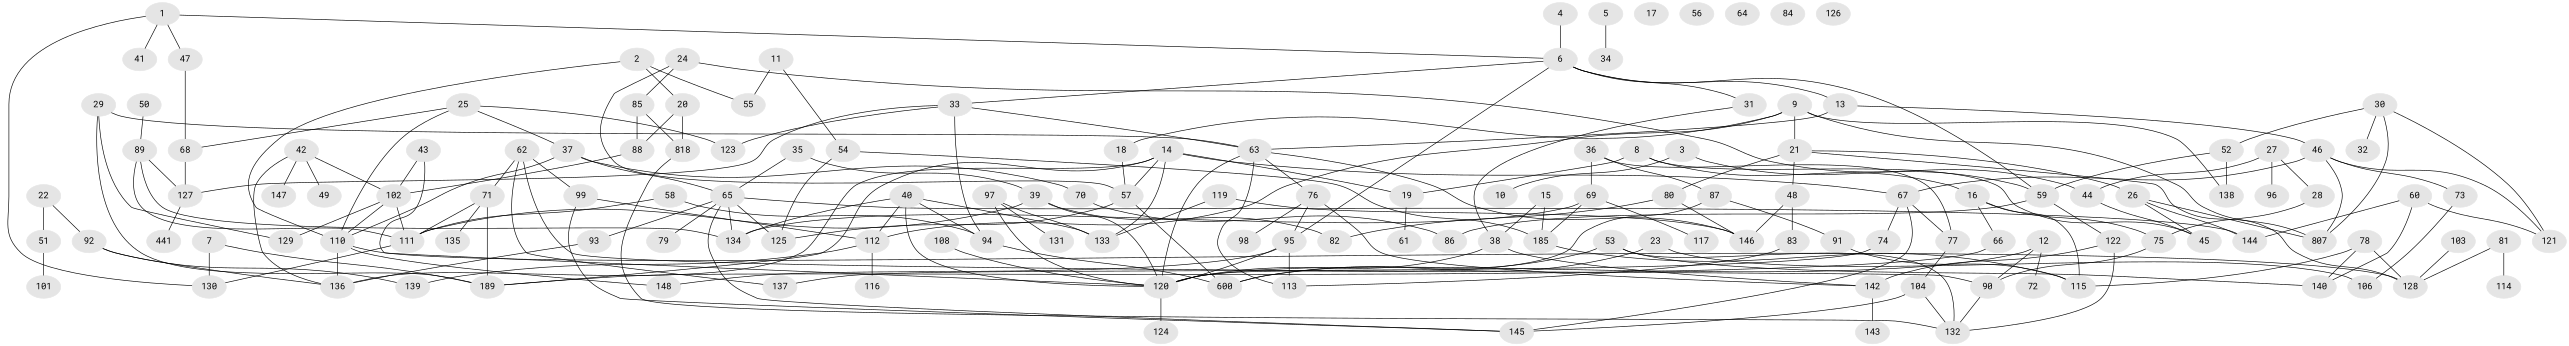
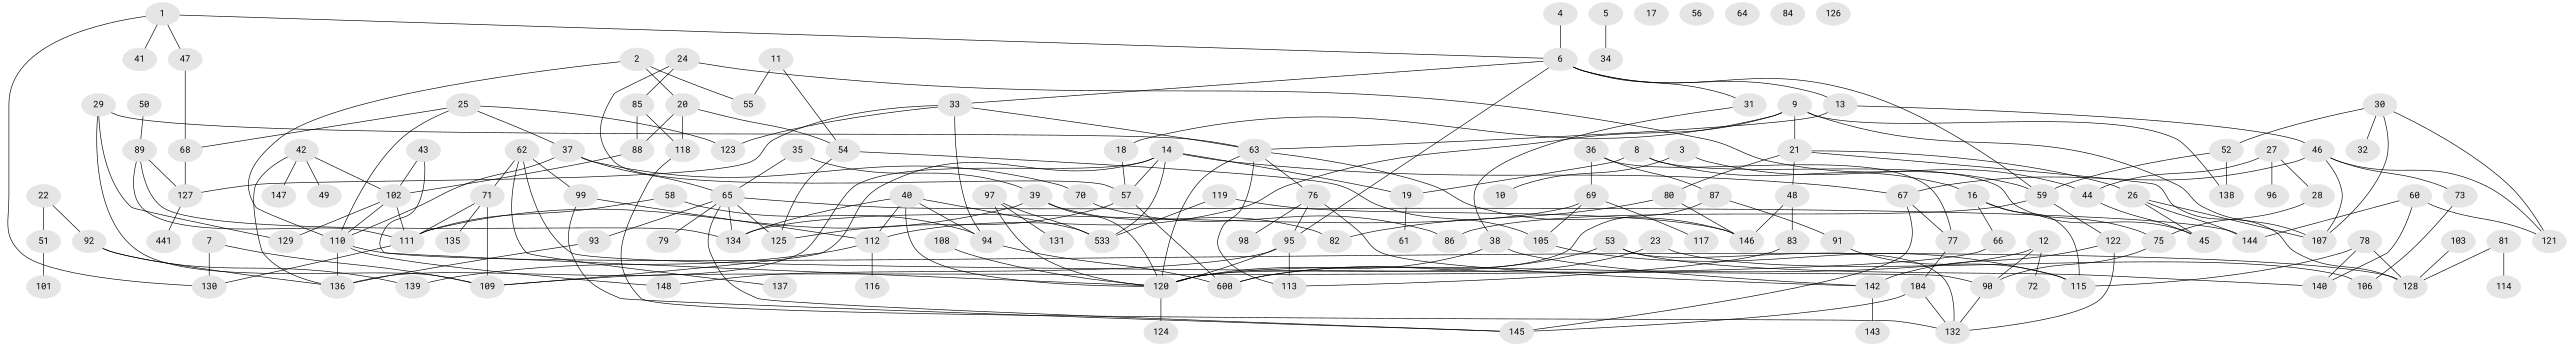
edge "20" -- "54": added
node "818": label "818" -> "118"
node "15": removed
node "133": label "133" -> "533"
node "185": label "185" -> "105"
node "74": removed
node "807": label "807" -> "107"
node "189": label "189" -> "109"
